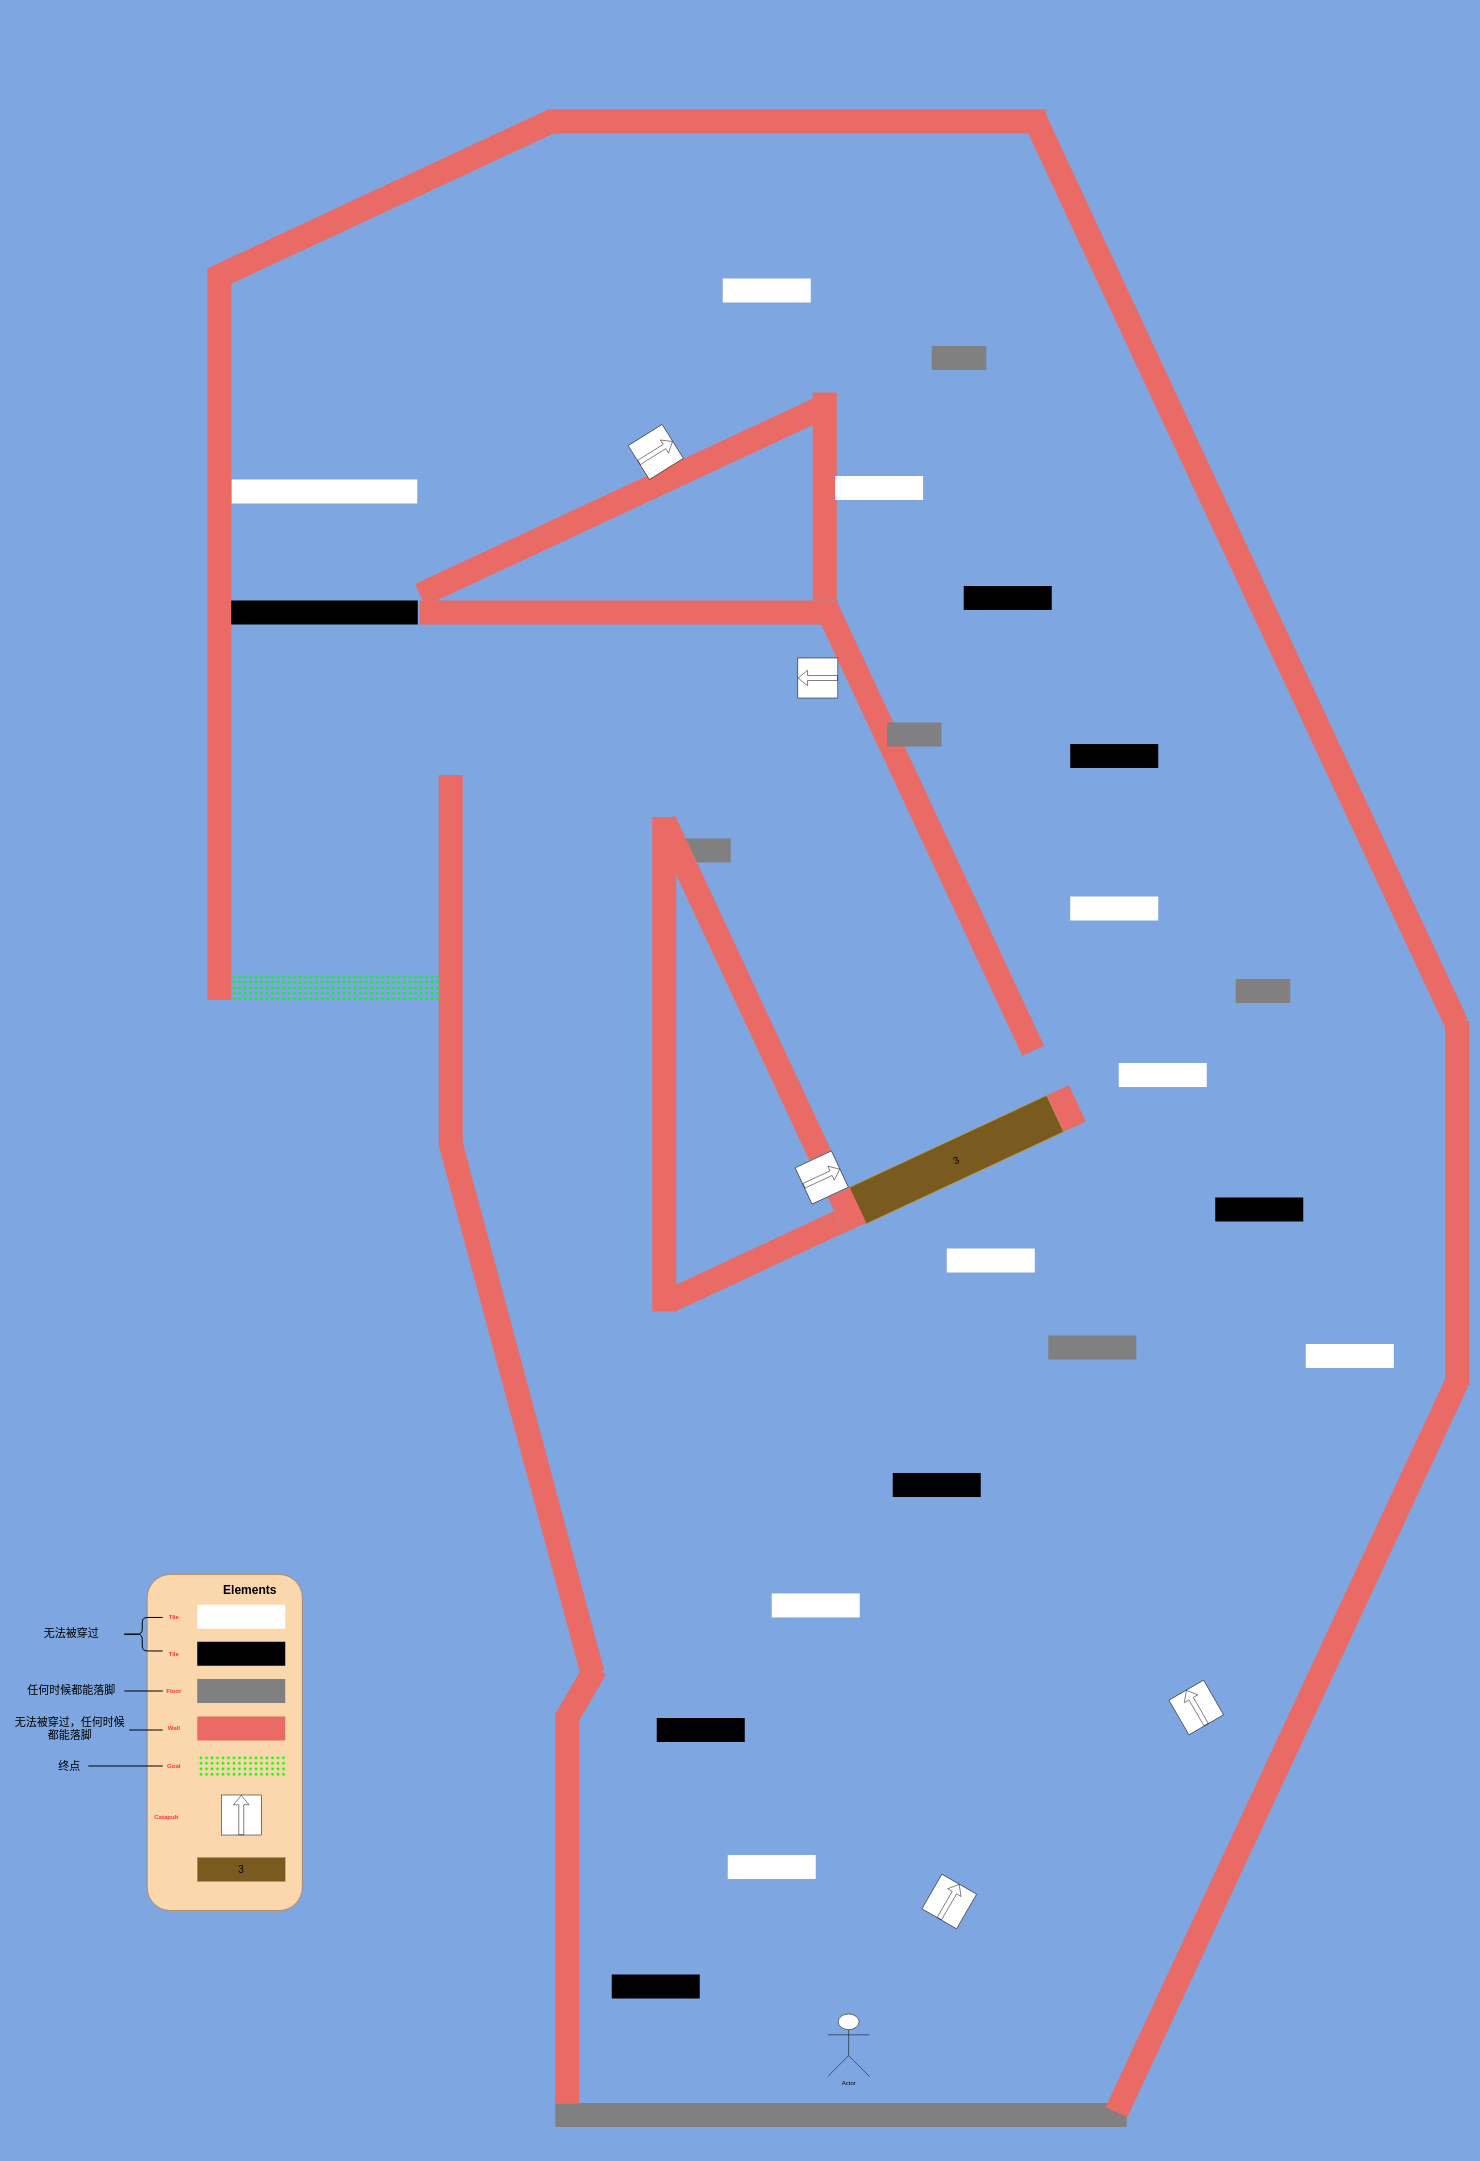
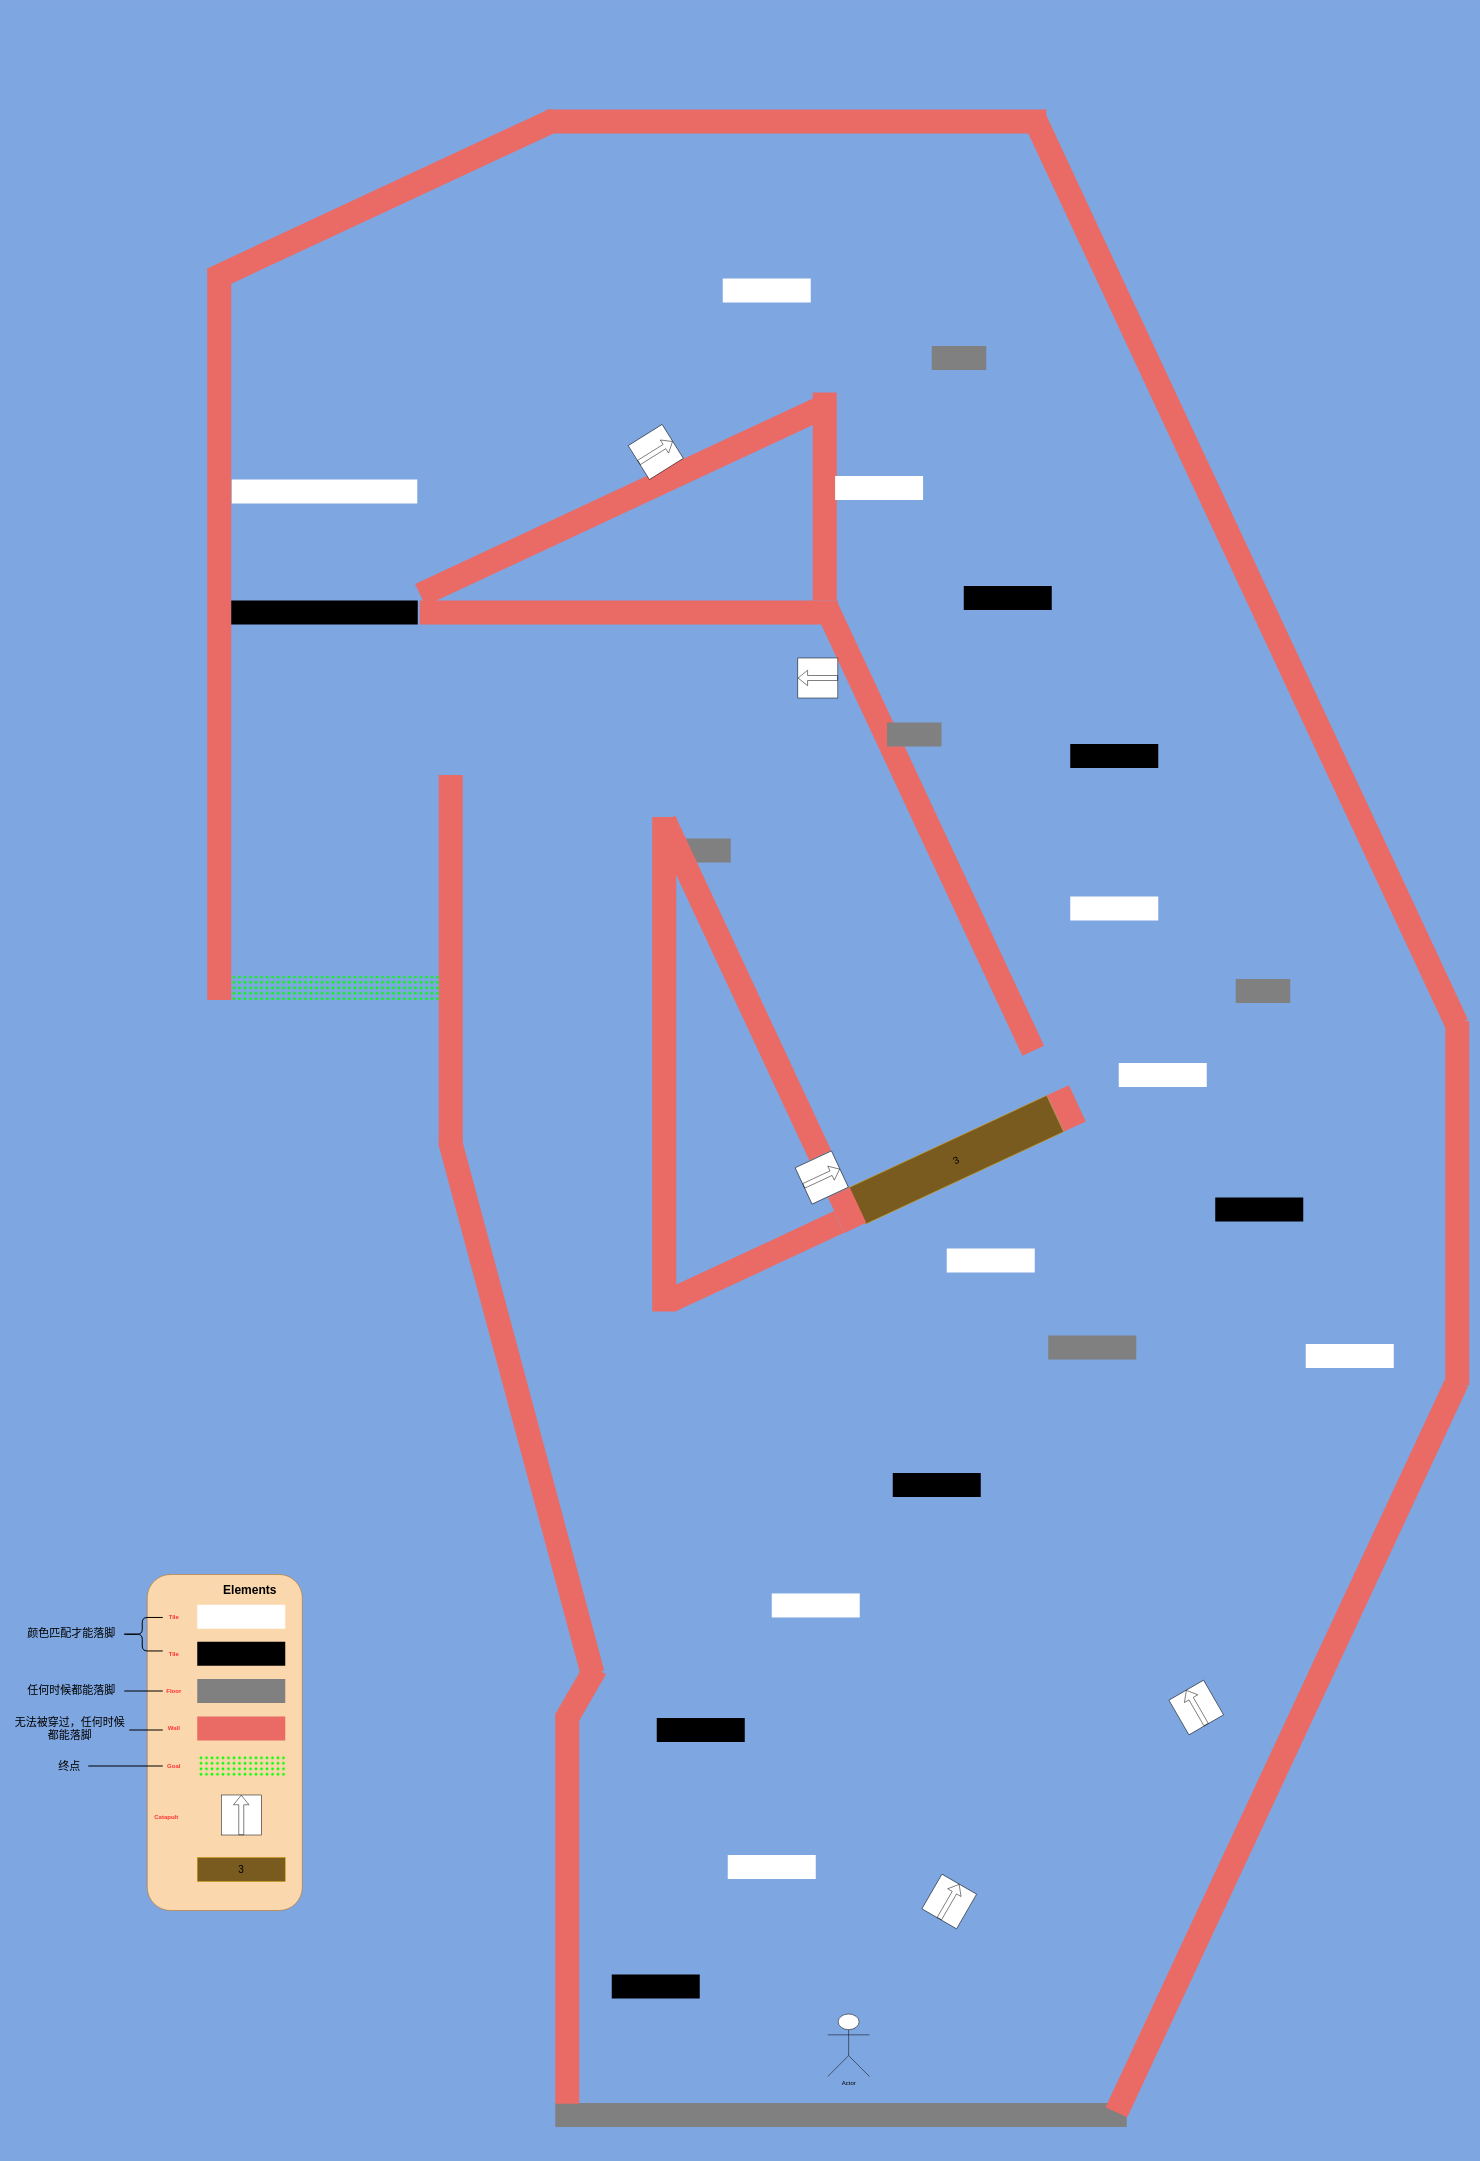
node "无法被穿过": label "无法被穿过" -> "颜色匹配才能落脚"
